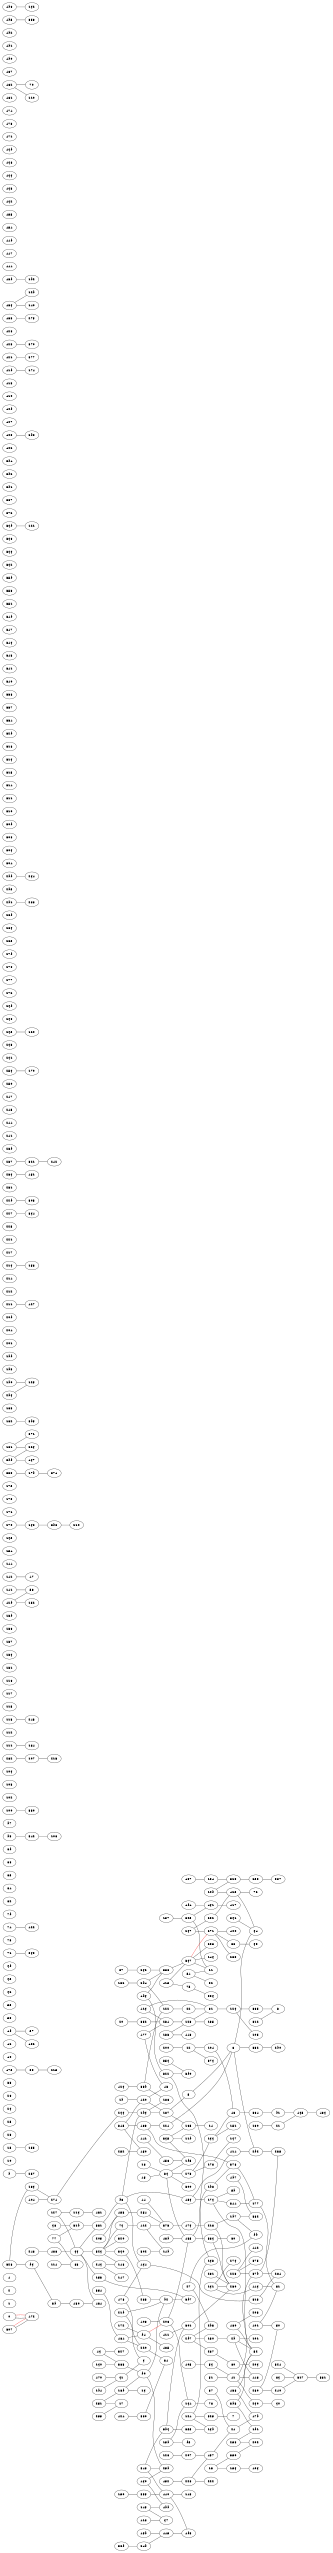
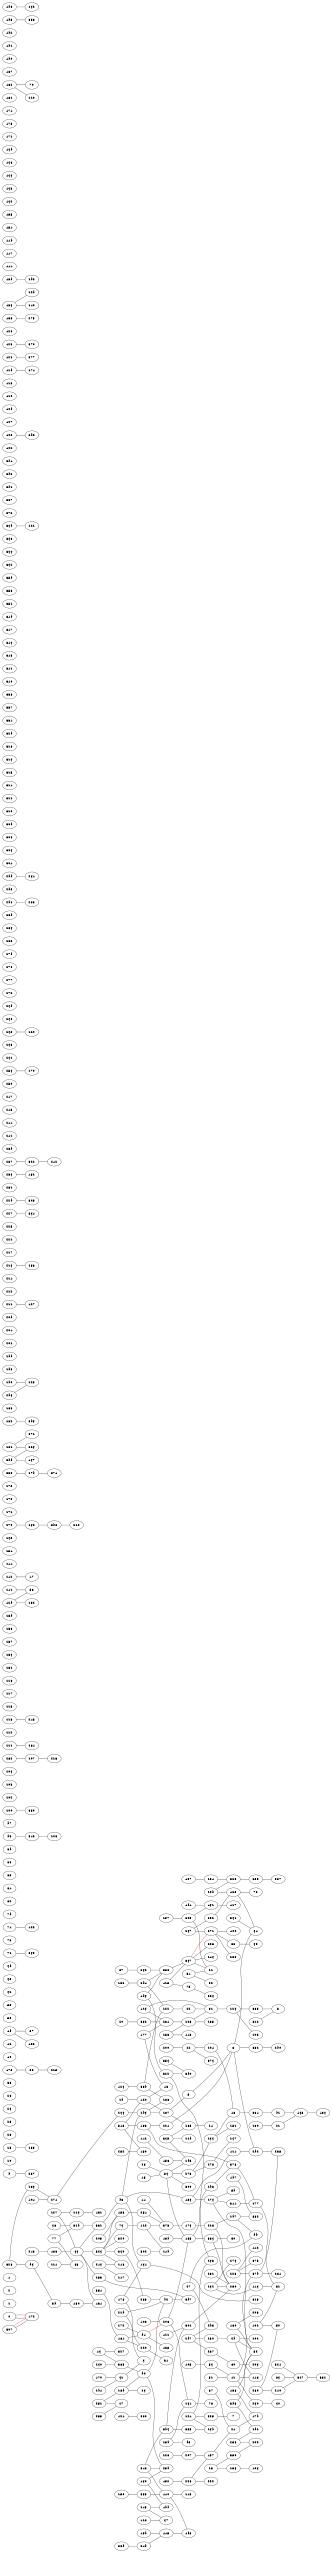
edge "284" -- "313": removed
edge "34" -- "380": removed
